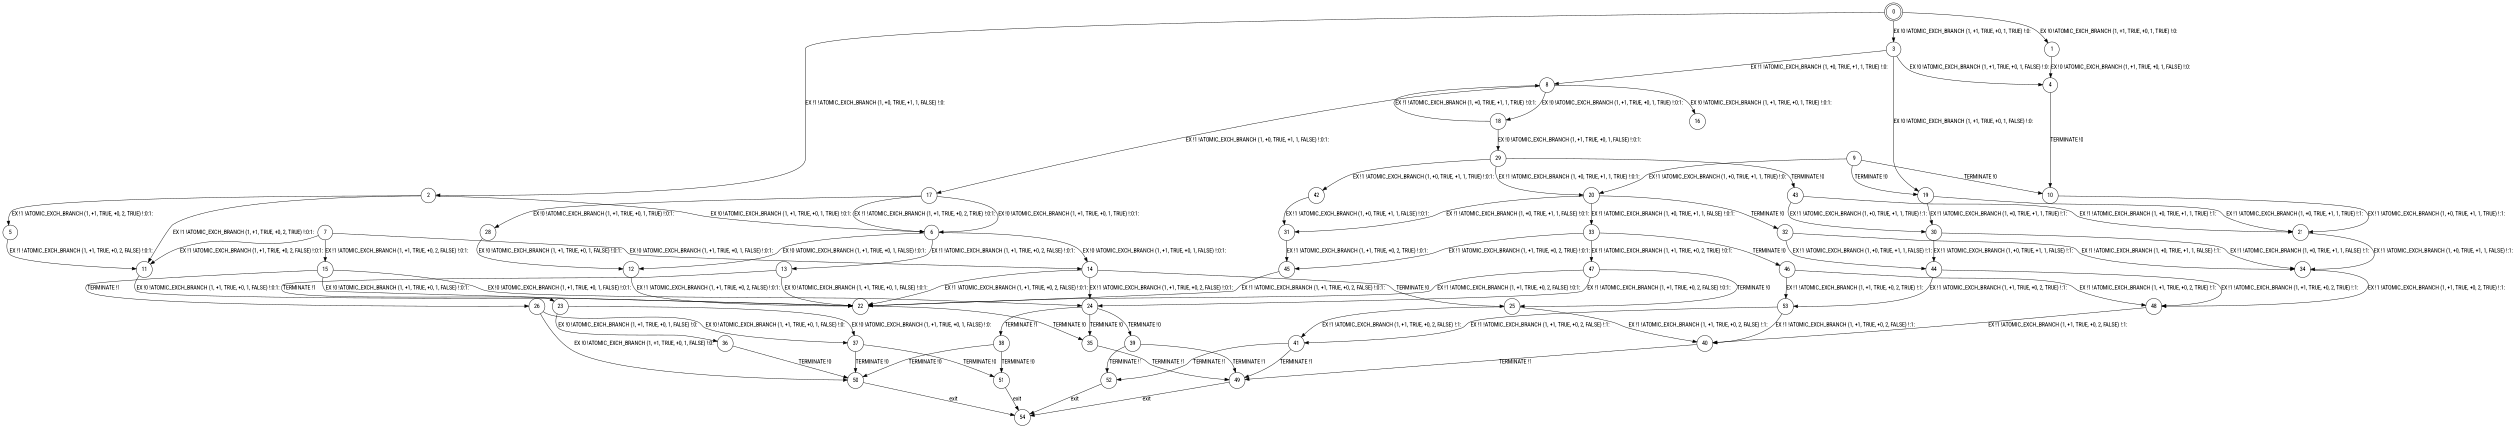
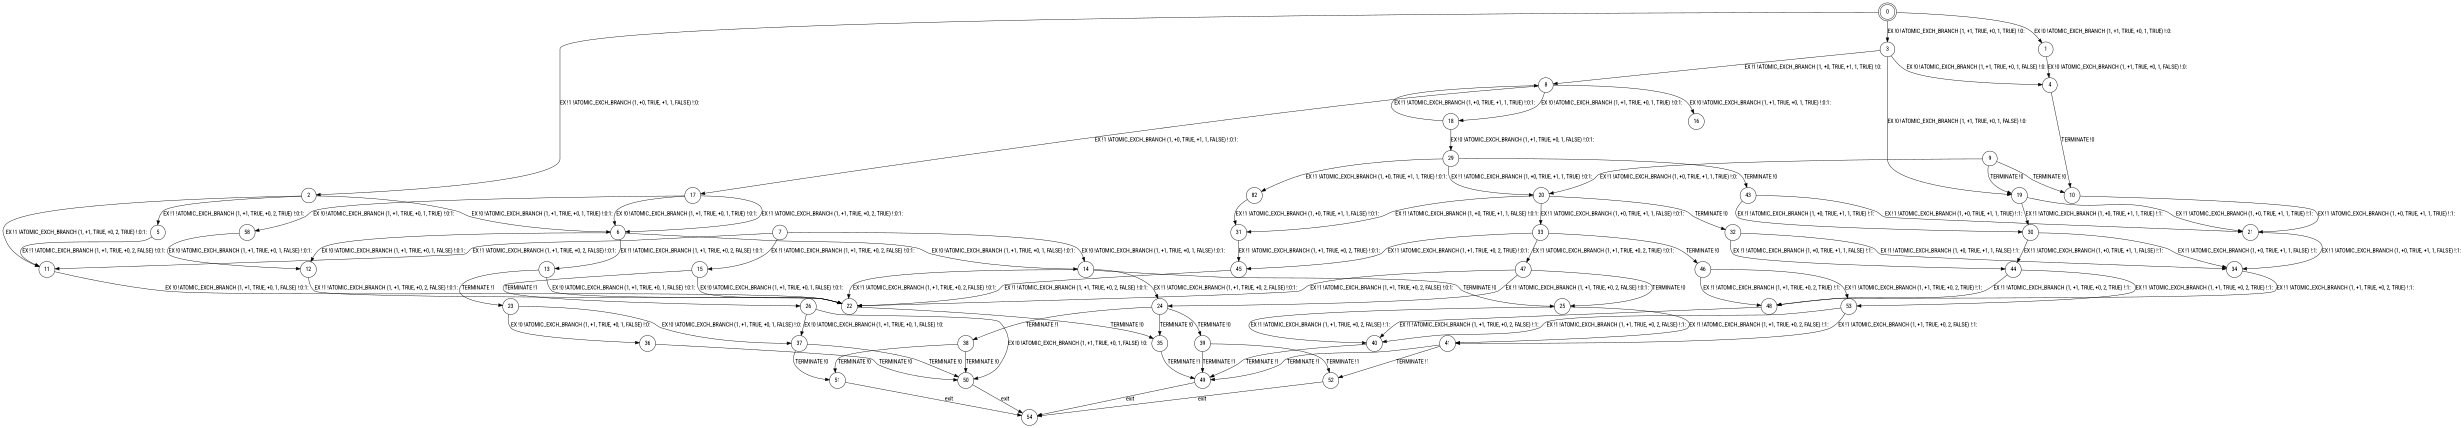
node "42": label "42" -> "82"
node "28": label "28" -> "58"
edge "15" -> "24": removed, label "EX !0 !ATOMIC_EXCH_BRANCH (1, +1, TRUE, +0, 1, FALSE) !:0:1:"
